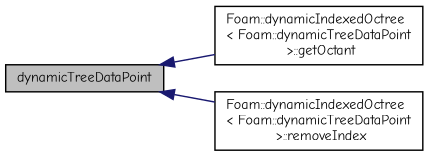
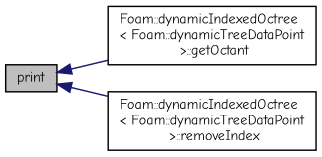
node "dynamicTreeDataPoint": label "dynamicTreeDataPoint" -> "print"
